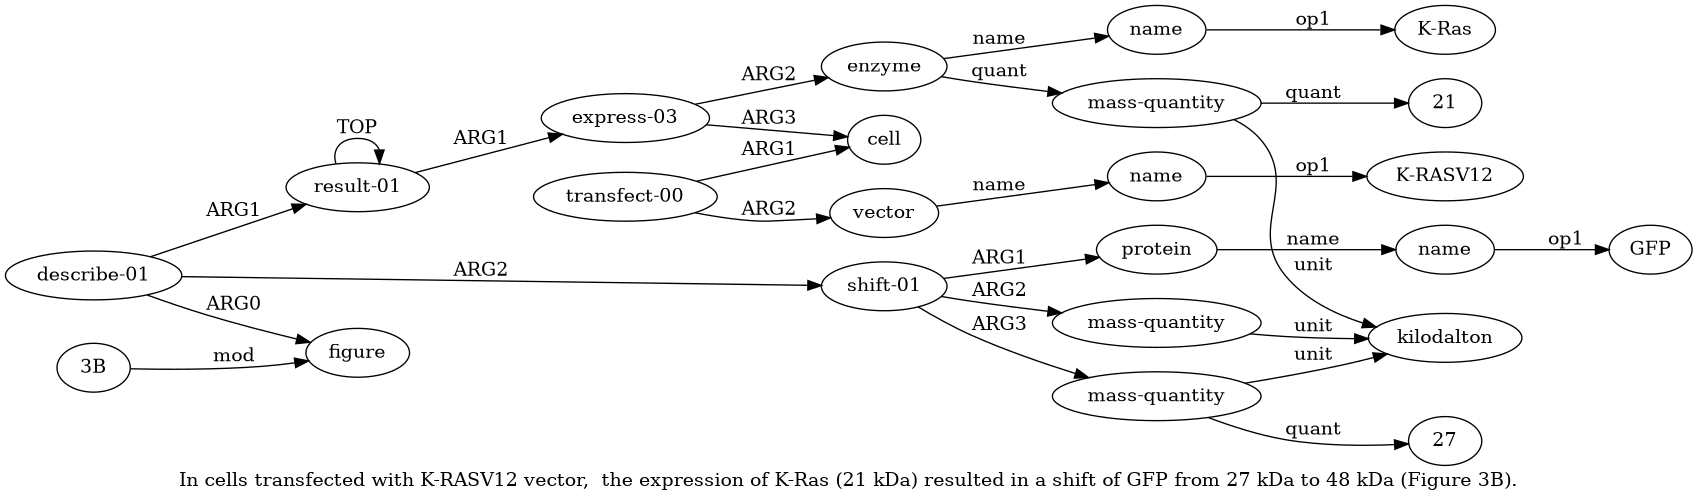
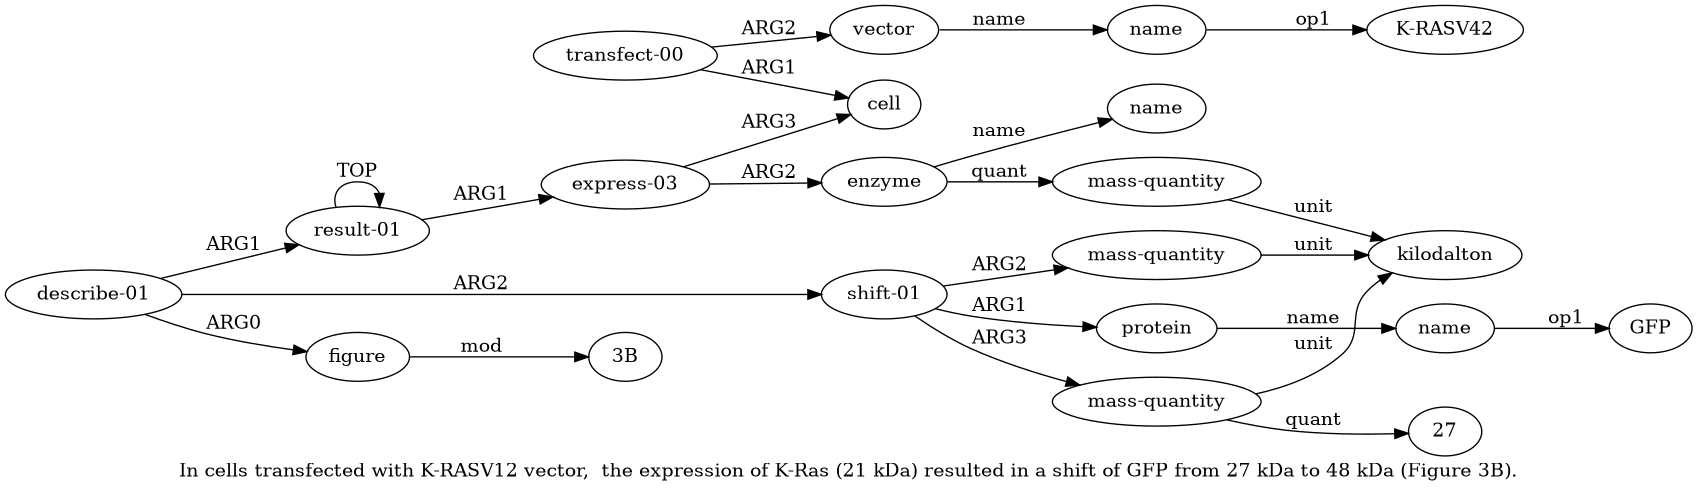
node "K-Ras": removed
node "21": removed
node "K-RASV12": label "K-RASV12" -> "K-RASV42"
edge "3B" -> "figure": reversed
